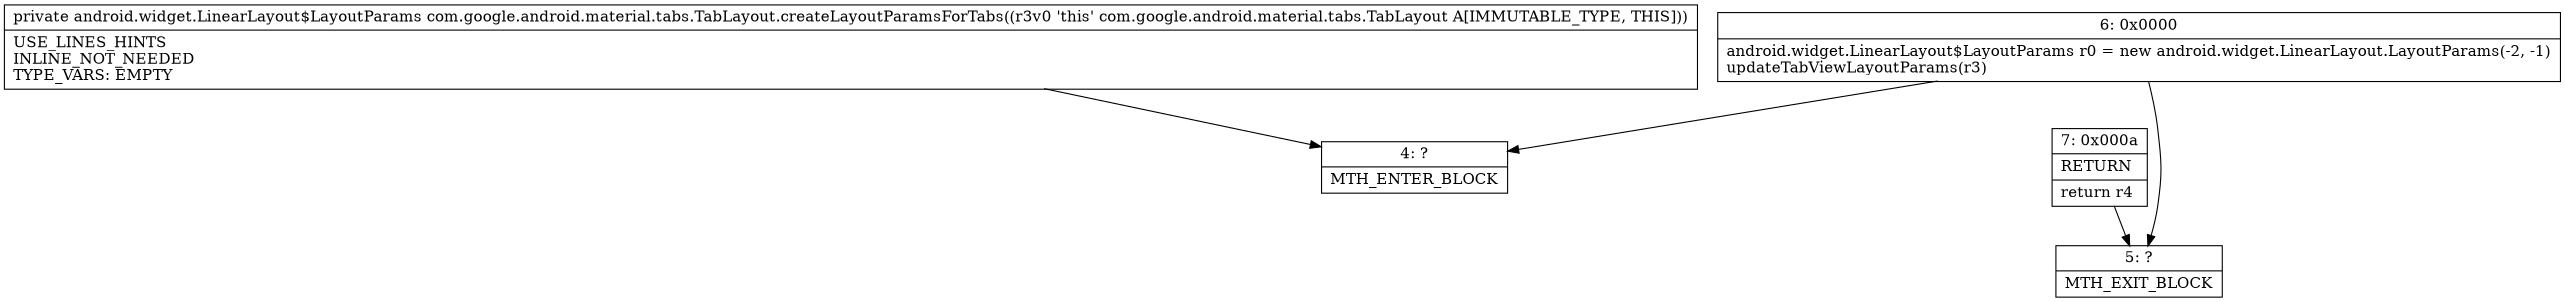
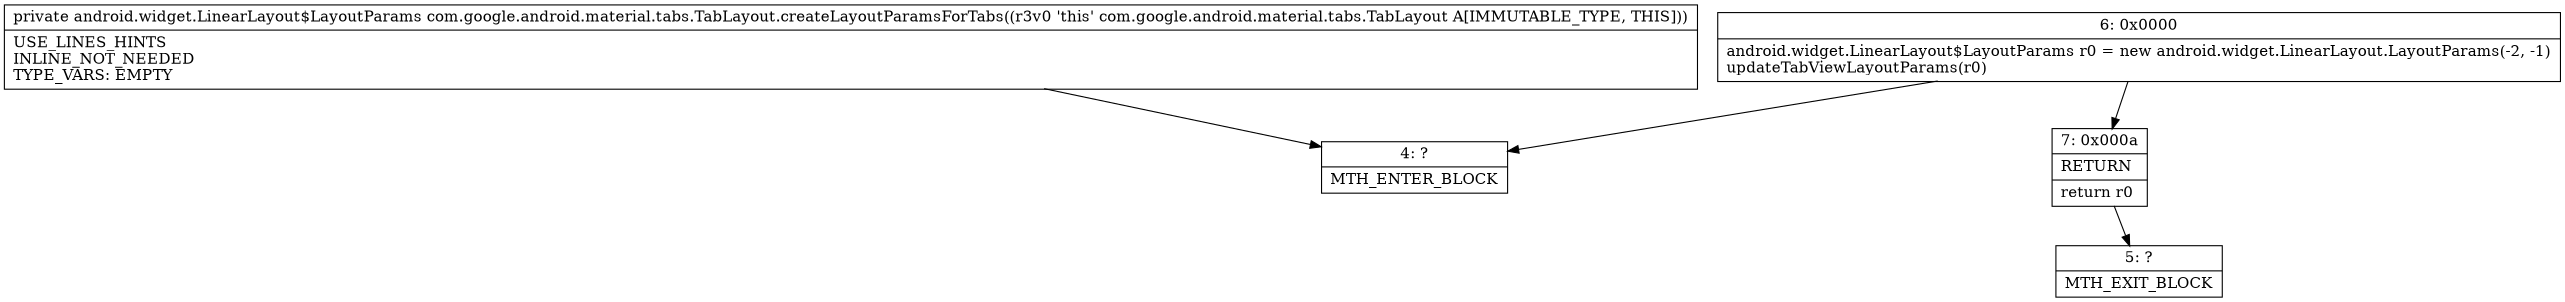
node "6: 0x0000": text "updateTabViewLayoutParams(r3)" -> "updateTabViewLayoutParams(r0)"
edge "6: 0x0000" -> "5: ?": now "6: 0x0000" -> "7: 0x000a"
node "7: 0x000a": text "return r4" -> "return r0"
